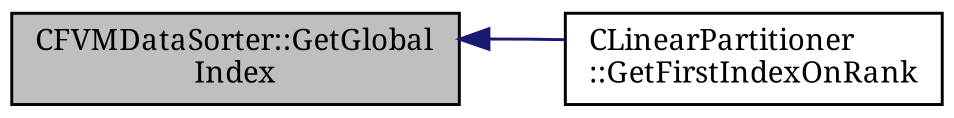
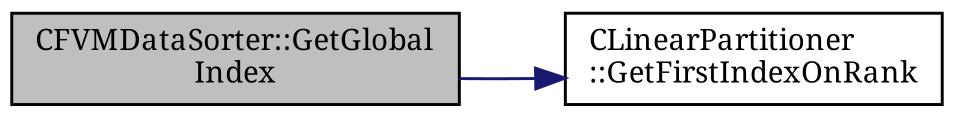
edge "CLinearPartitioner ::GetFirstIndexOnRank" -> "CFVMDataSorter::GetGlobal Index": reversed
